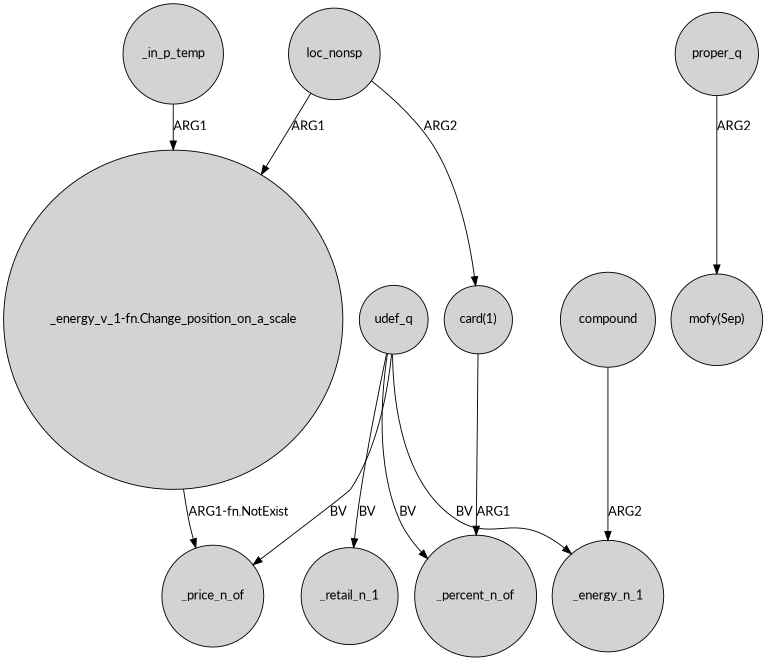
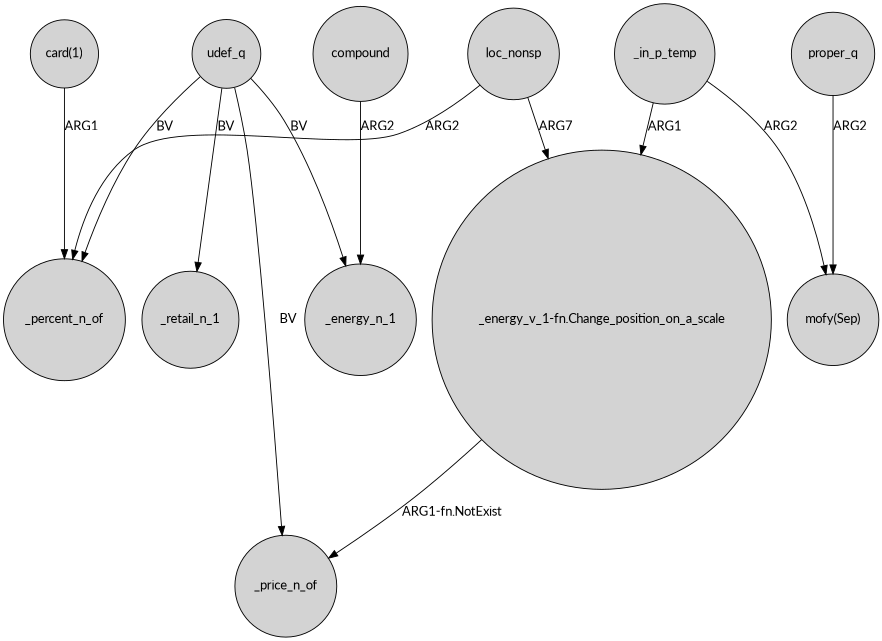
edge "loc_nonsp" -> "_energy_v_1-fn.Change_position_on_a_scale": label "ARG1" -> "ARG7"
edge "_in_p_temp" -> "mofy(Sep)": added, label "ARG2"
edge "loc_nonsp" -> "card(1)": now "loc_nonsp" -> "_percent_n_of"
